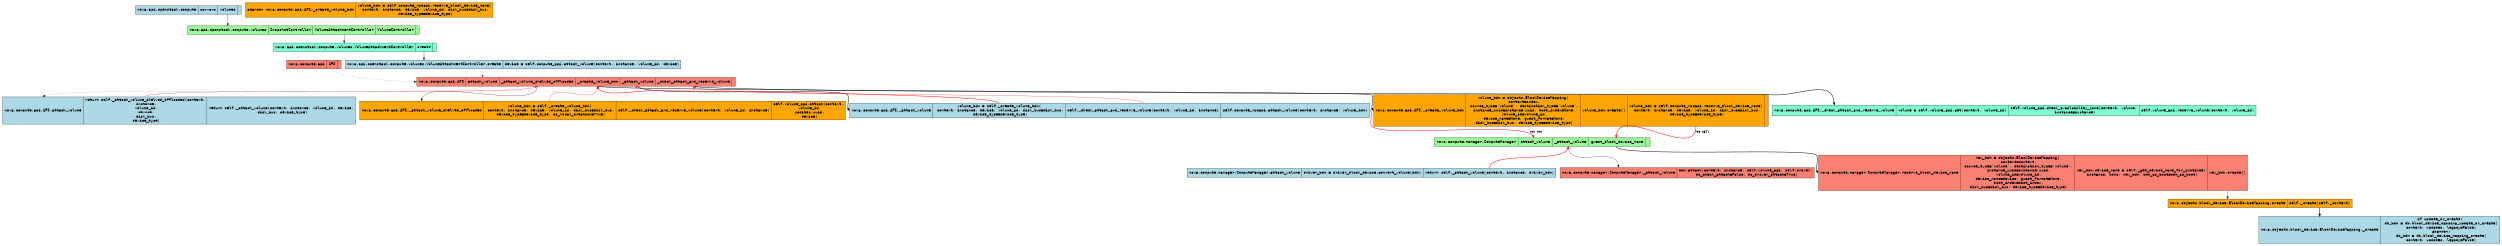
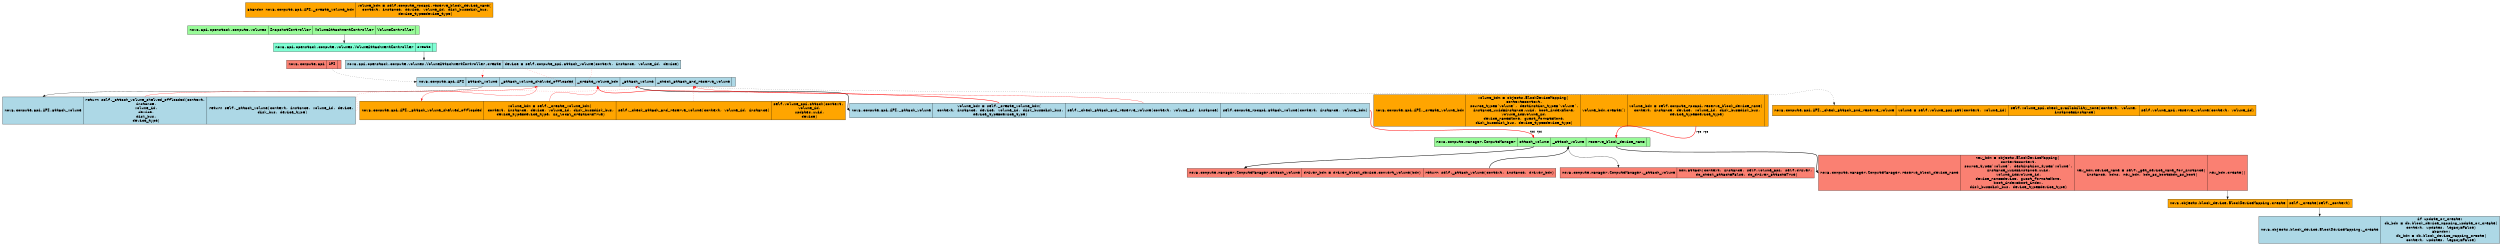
node "nova.api.openstack.compute": removed
node "nova.compute.api.API": fillcolor salmon -> lightblue
edge "nova.compute.api.API" -> "nova.compute.api.API.attach_volume": style dotted -> solid
edge "nova.compute.api.API" -> "nova.compute.api.API._create_volume_bdm": removed
edge "nova.compute.api.API" -> "nova.compute.api.API._attach_volume_shelved_offloaded": color black -> #ff0000
edge "nova.compute.api.API" -> "nova.compute.api.API._check_attach_and_reserve_volume": style bold -> dotted
node "nova.compute.api.API._create_volume_bdm": text "context=index," -> "context=context,"
node "nova.compute.api.API._check_attach_and_reserve_volume": fillcolor aquamarine -> orange
edge "nova.compute.api.API._create_volume_bdm" -> "nova.compute.manager.ComputeManager": label "rpc call" -> "rpc rpc"
node "nova.compute.manager.ComputeManager": text "guest_block_device_name" -> "reserve_block_device_name"
edge "nova.compute.manager.ComputeManager" -> "nova.compute.manager.ComputeManager.attach_volume": added
edge "nova.compute.manager.ComputeManager.attach_volume" -> "nova.compute.manager.ComputeManager": color #ff0000 -> black
node "nova.compute.manager.ComputeManager.attach_volume": fillcolor lightblue -> salmon
edge "nova.objects.block_device.BlockDeviceMapping.create" -> "nova.objects.block_device.BlockDeviceMapping._create": style bold -> solid
